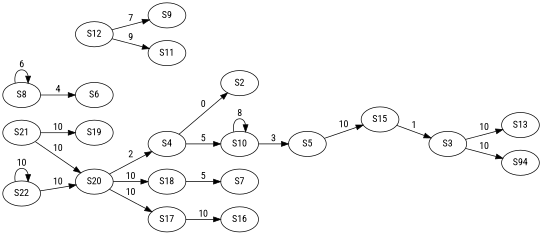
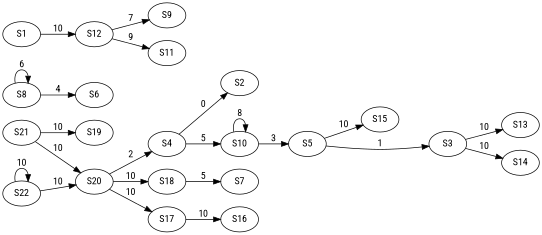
node "S1": added
edge "S15" -> "S3": now "S5" -> "S3"
node "S94": label "S94" -> "S14"
